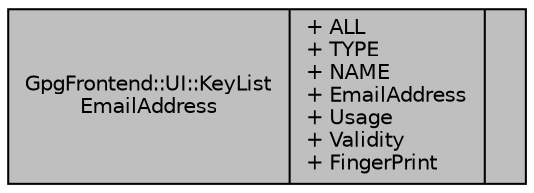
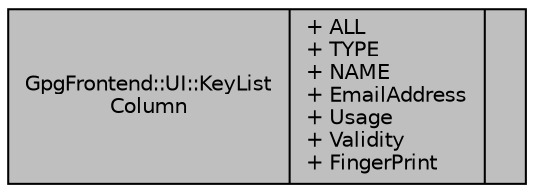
node "GpgFrontend::UI::KeyList": text "EmailAddress" -> "Column"
